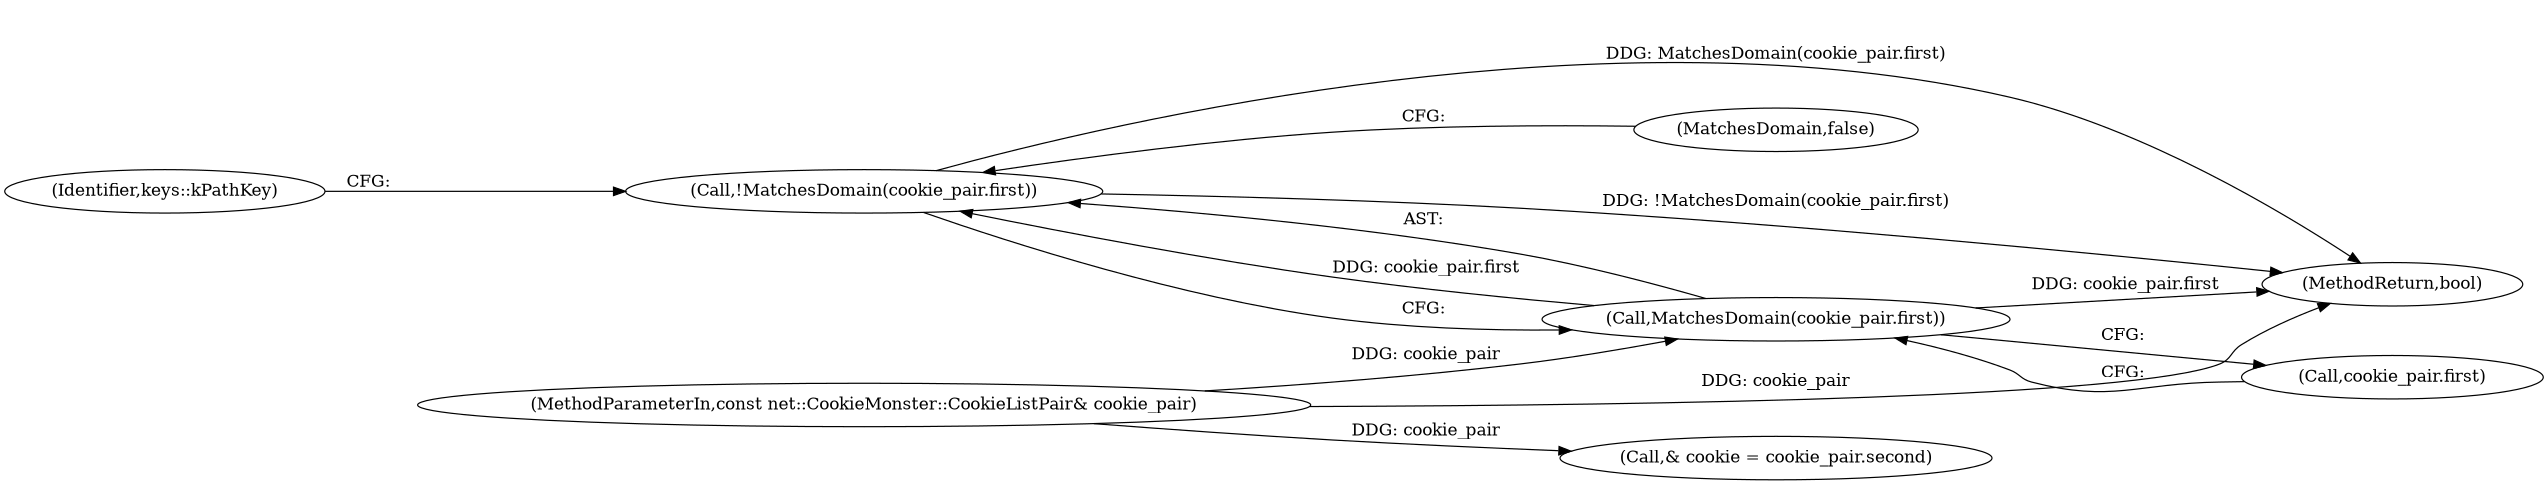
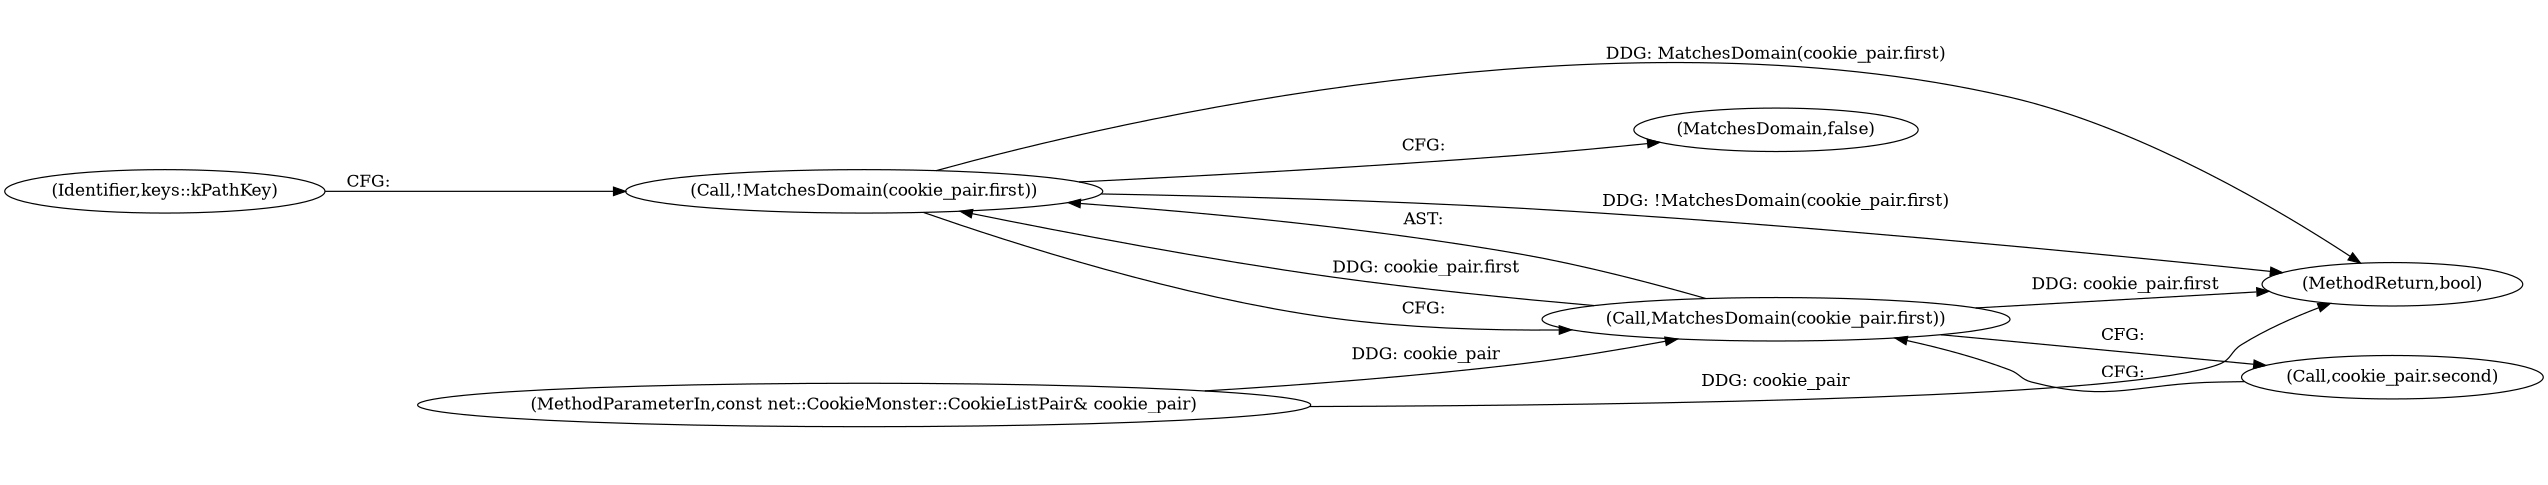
edge "(MatchesDomain,false)" -> "(Call,!MatchesDomain(cookie_pair.first))": reversed
node "(Call,cookie_pair.first)": label "(Call,cookie_pair.first)" -> "(Call,cookie_pair.second)"
node "(Call,& cookie = cookie_pair.second)": removed
